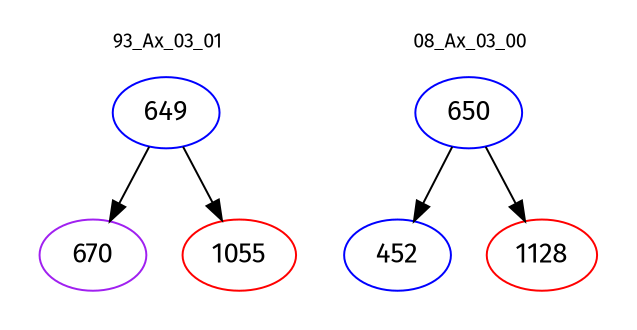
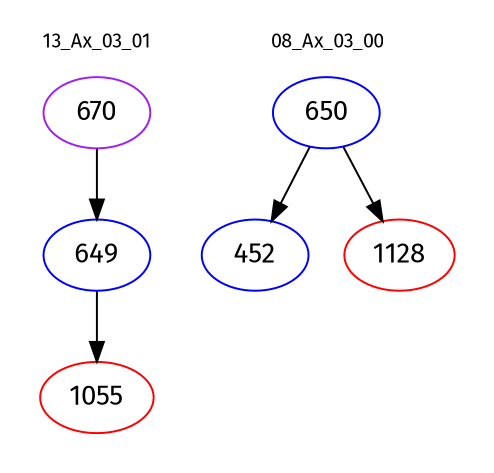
cluster "93_Ax_03_01": label "93_Ax_03_01" -> "13_Ax_03_01"
edge "649" -> "670": reversed
